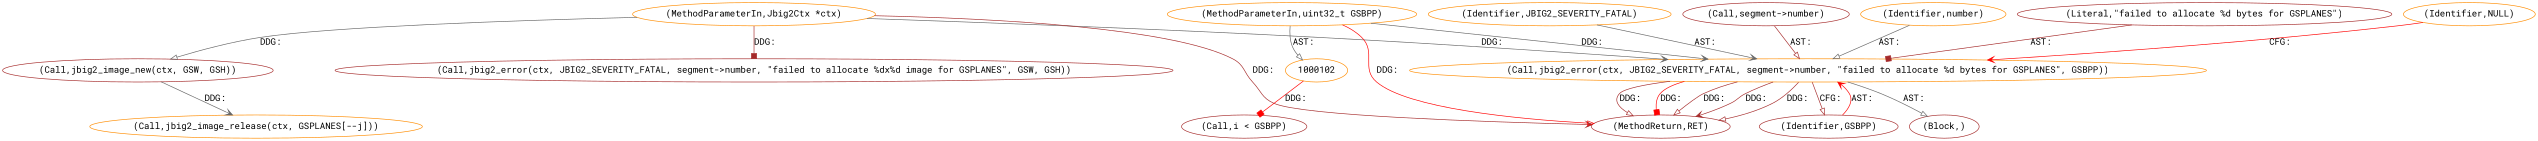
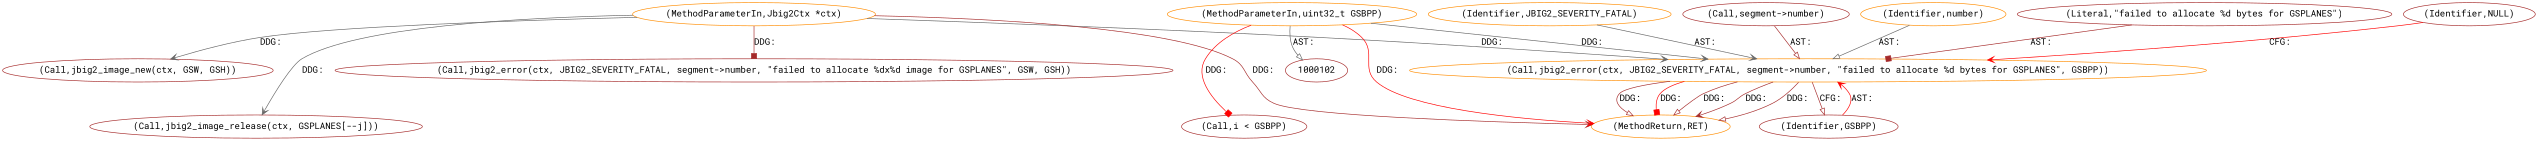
node "(Identifier,NULL)": color darkorange -> brown
edge "(MethodParameterIn,Jbig2Ctx *ctx)" -> "(Call,jbig2_image_new(ctx, GSW, GSH))": arrowhead onormal -> vee
node "1000102": color darkorange -> brown
edge "1000102" -> "(Call,i < GSBPP)": now "(MethodParameterIn,uint32_t GSBPP)" -> "(Call,i < GSBPP)"
edge "(Call,jbig2_image_new(ctx, GSW, GSH))" -> "(Call,jbig2_image_release(ctx, GSPLANES[--j]))": now "(MethodParameterIn,Jbig2Ctx *ctx)" -> "(Call,jbig2_image_release(ctx, GSPLANES[--j]))"
edge "(MethodParameterIn,uint32_t GSBPP)" -> "(MethodReturn,RET)": arrowhead onormal -> vee
node "(Call,jbig2_image_release(ctx, GSPLANES[--j]))": color darkorange -> brown
node "(MethodReturn,RET)": color brown -> darkorange
node "(Block,)": removed
